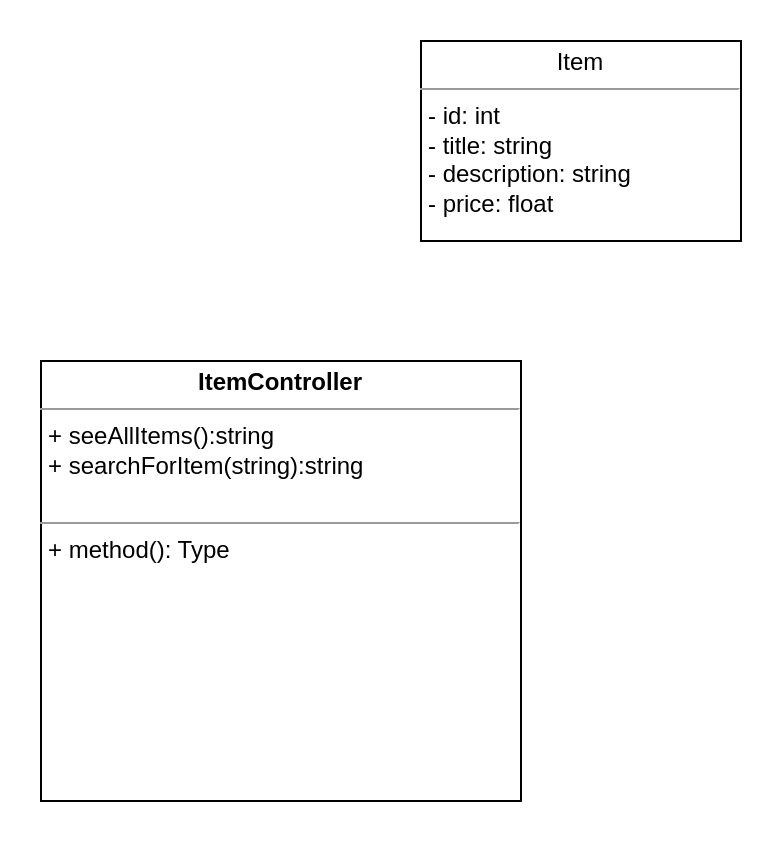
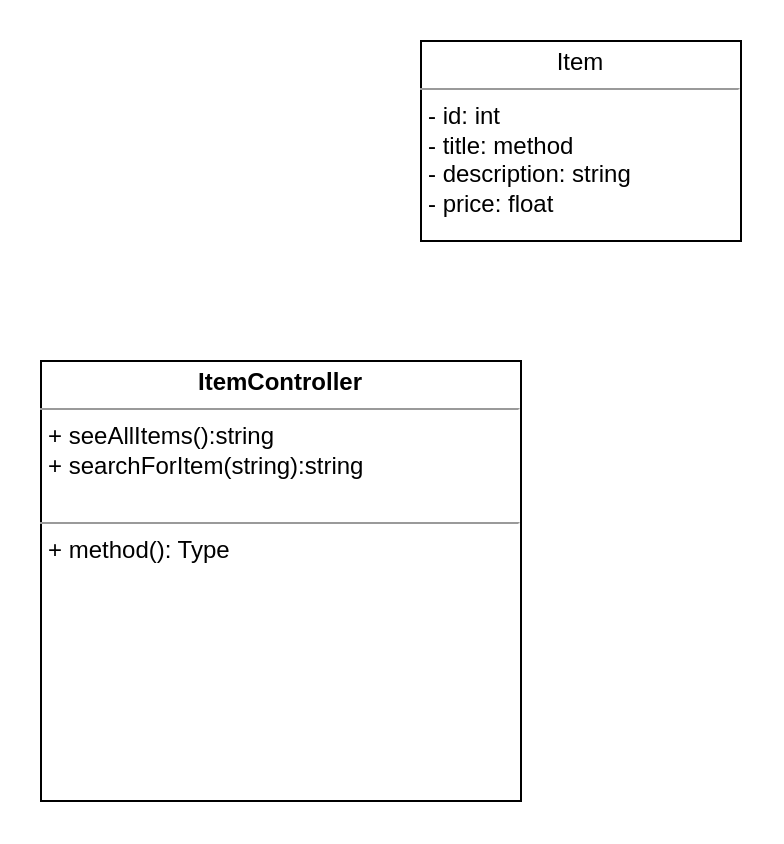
node "Item - id: int - title: string - description: string - price: float": label "Item - id: int - title: string - description: string - price: float" -> "Item - id: int - title: method - description: string - price: float"
